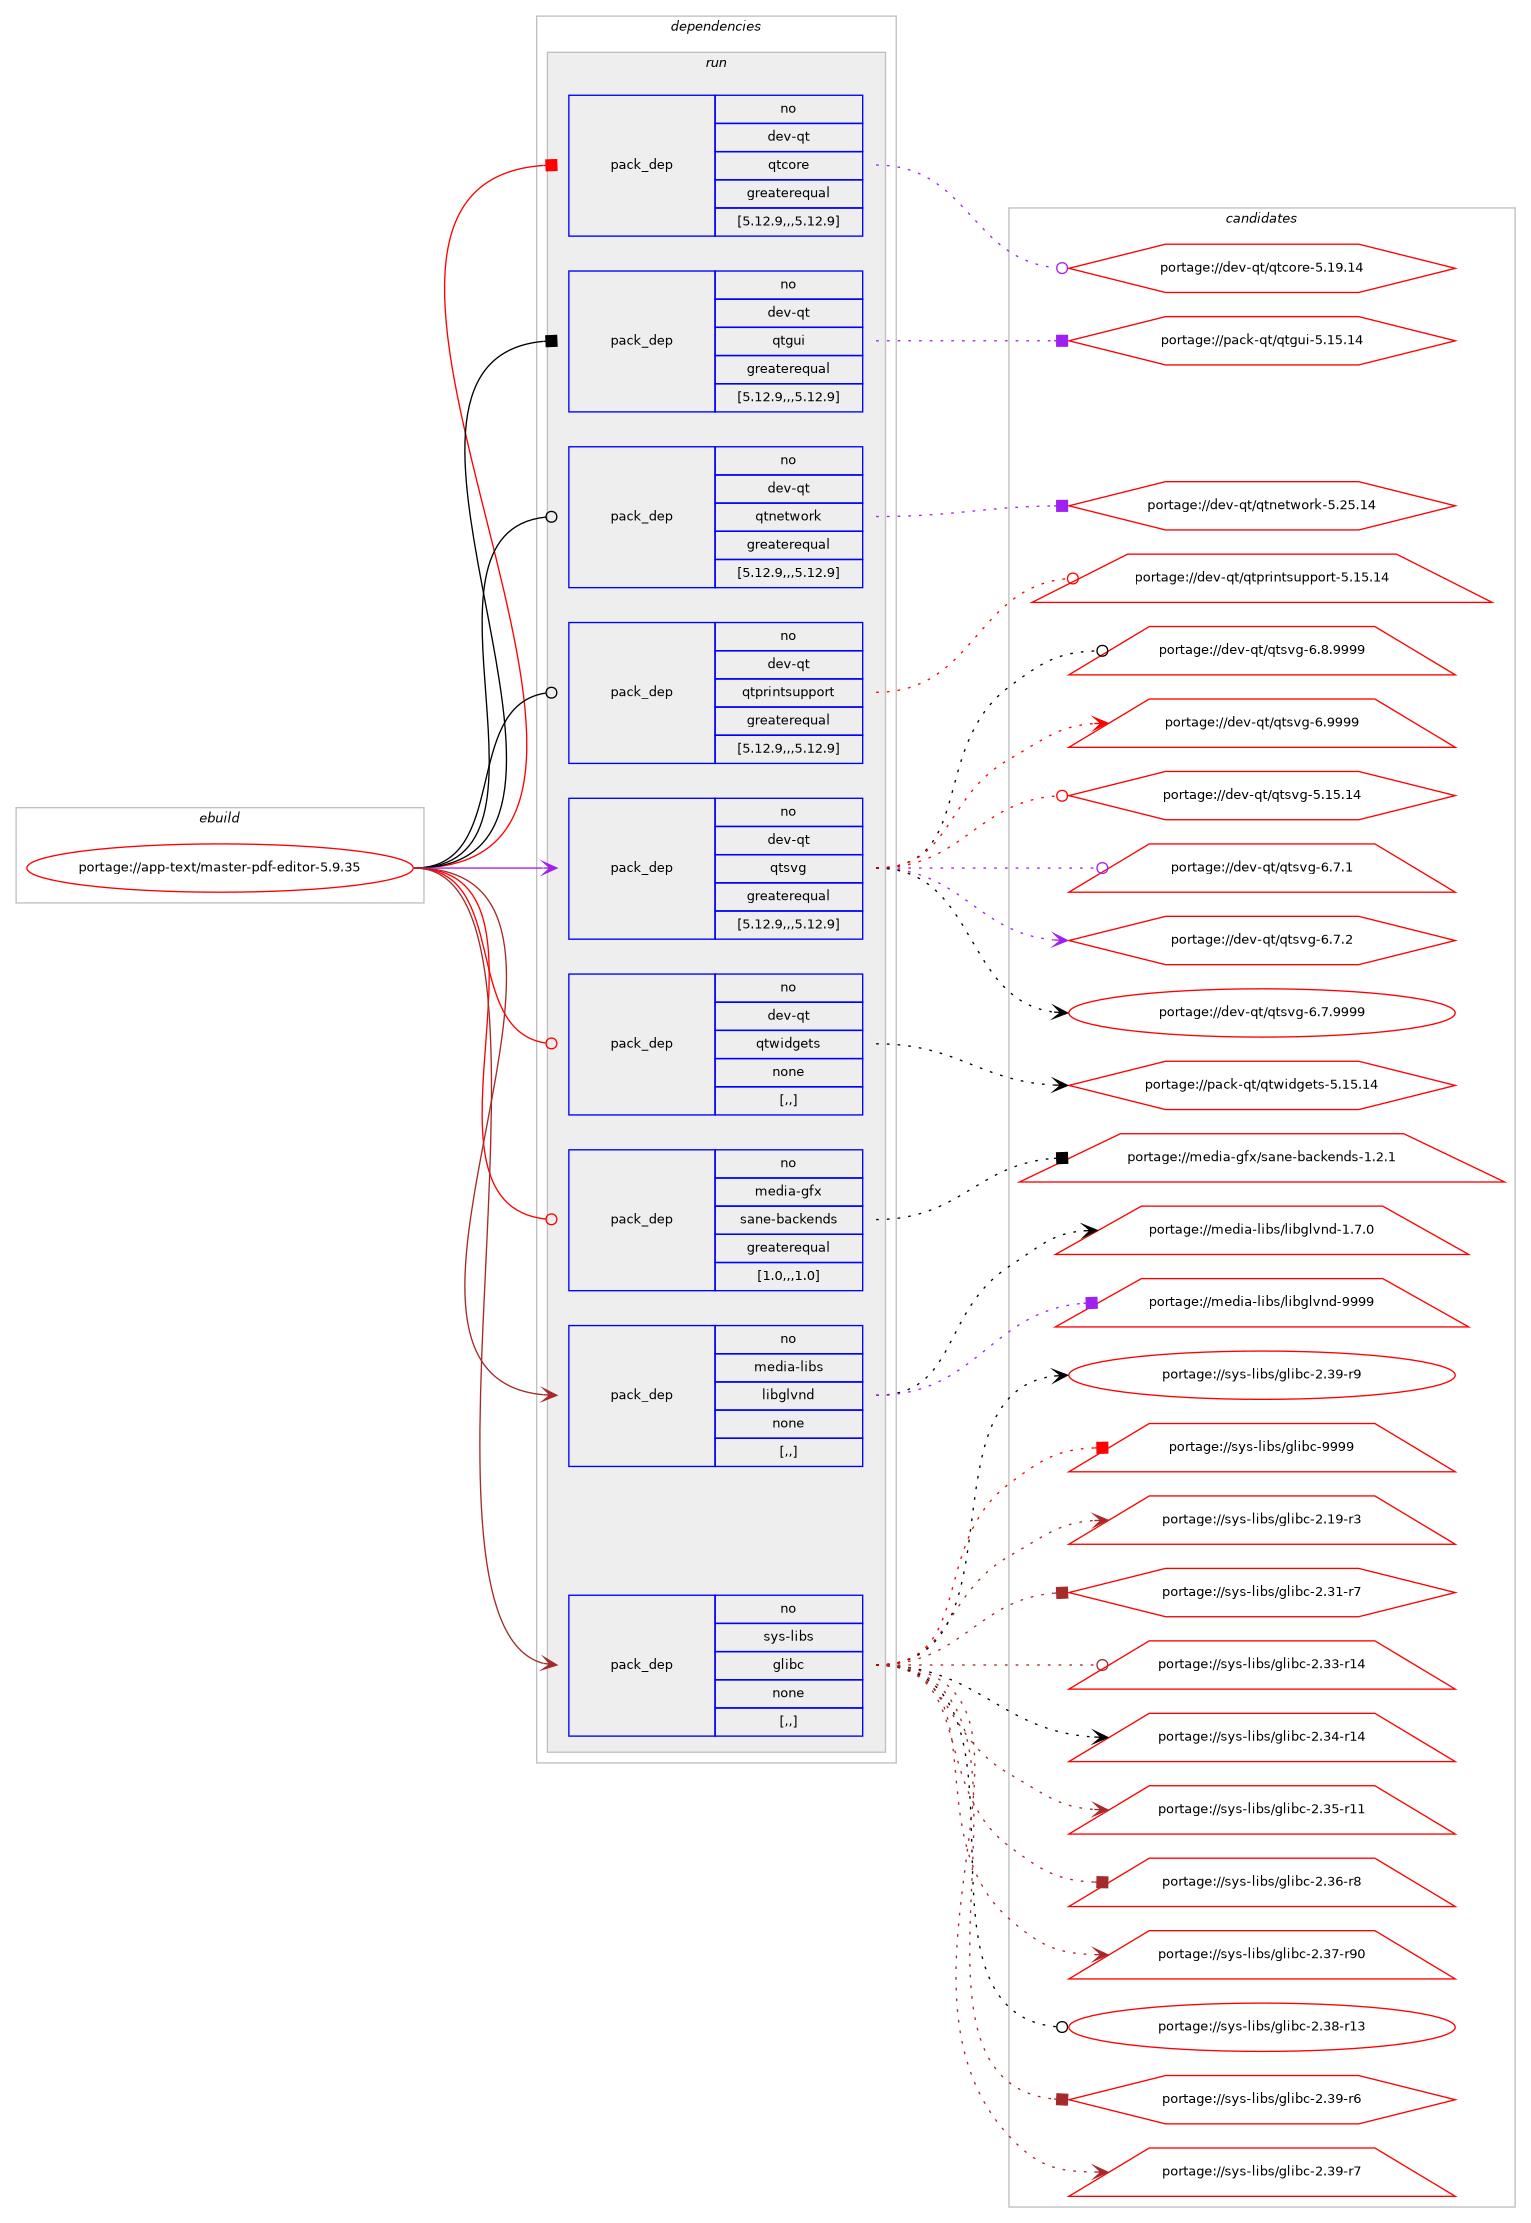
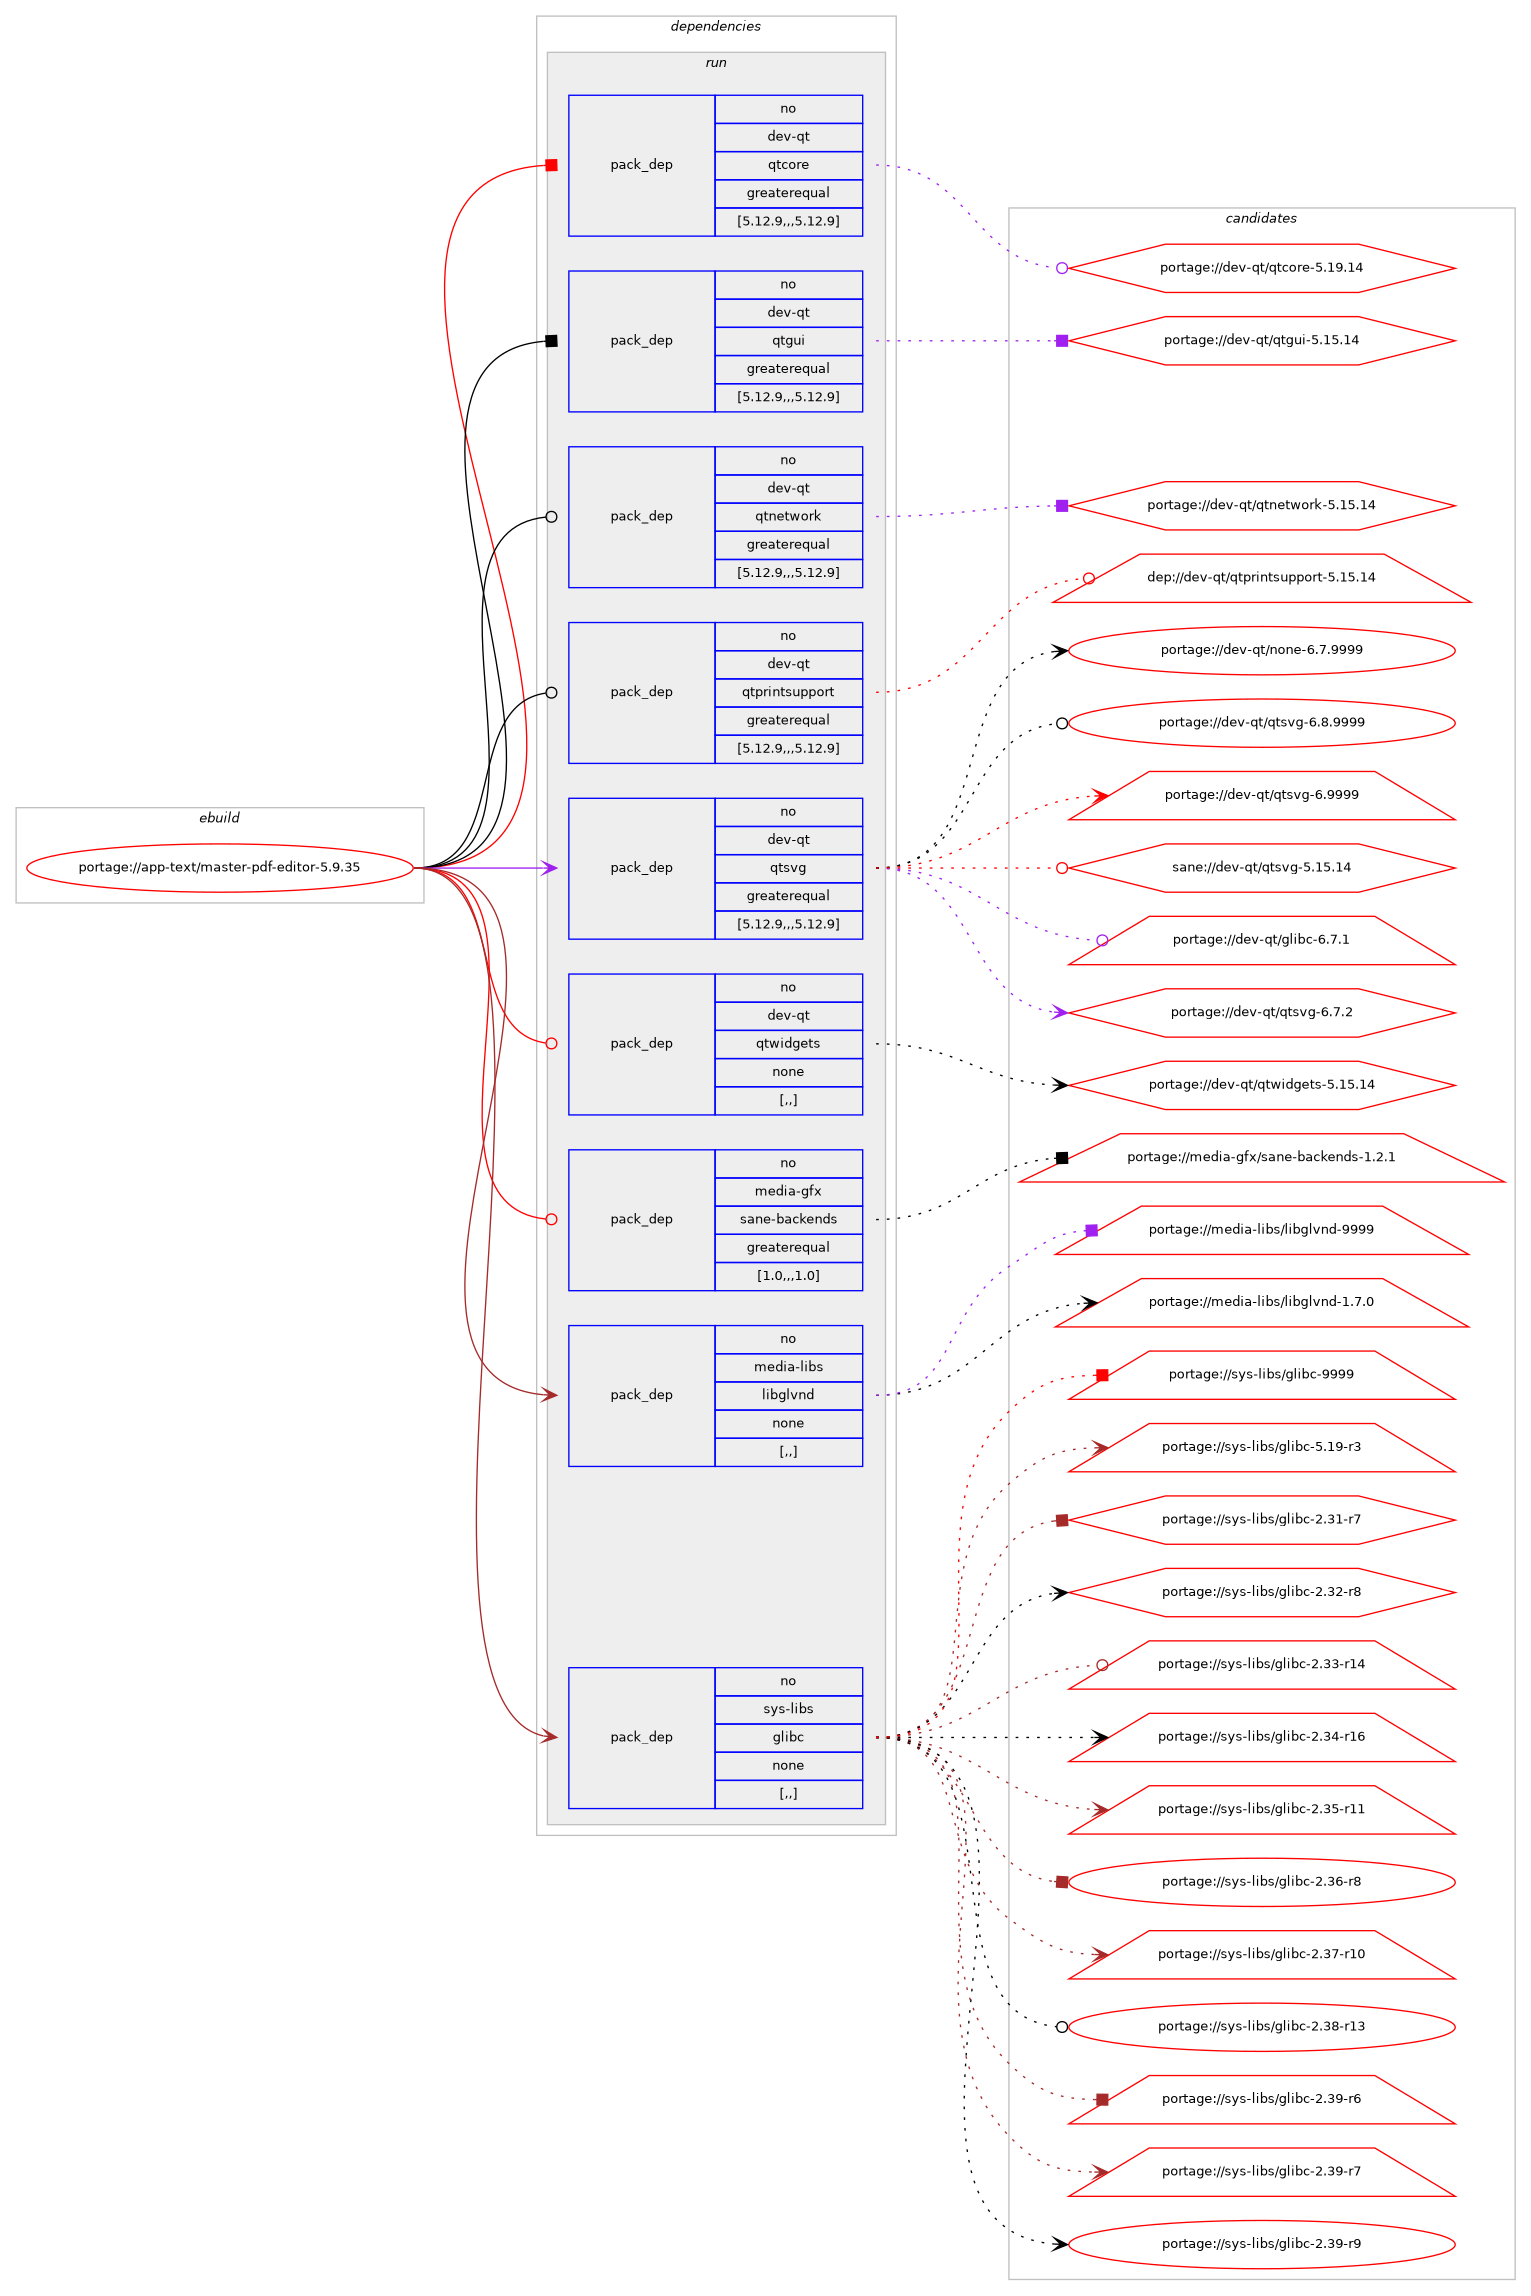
node "portage://pack-qt/qtgui-5.15.14": label "portage://pack-qt/qtgui-5.15.14" -> "portage://dev-qt/qtgui-5.15.14"
node "portage://dev-qt/qtnetwork-5.25.14": label "portage://dev-qt/qtnetwork-5.25.14" -> "portage://dev-qt/qtnetwork-5.15.14"
node "portage://dev-qt/qtprintsupport-5.15.14": label "portage://dev-qt/qtprintsupport-5.15.14" -> "dep://dev-qt/qtprintsupport-5.15.14"
node "portage://dev-qt/qtsvg-6.8.9999": shape trapezium -> ellipse
node "portage://dev-qt/qtsvg-5.15.14": label "portage://dev-qt/qtsvg-5.15.14" -> "sane://dev-qt/qtsvg-5.15.14"
node "portage://dev-qt/qtsvg-6.7.1": label "portage://dev-qt/qtsvg-6.7.1" -> "portage://dev-qt/glibc-6.7.1"
node "portage://dev-qt/qtsvg-6.7.9999": label "portage://dev-qt/qtsvg-6.7.9999" -> "portage://dev-qt/none-6.7.9999"
node "portage://pack-qt/qtwidgets-5.15.14": label "portage://pack-qt/qtwidgets-5.15.14" -> "portage://dev-qt/qtwidgets-5.15.14"
node "portage://sys-libs/glibc-2.19-r3": label "portage://sys-libs/glibc-2.19-r3" -> "portage://sys-libs/glibc-5.19-r3"
node "portage://sys-libs/glibc-2.32-r8": added
node "portage://sys-libs/glibc-2.34-r14": label "portage://sys-libs/glibc-2.34-r14" -> "portage://sys-libs/glibc-2.34-r16"
node "portage://sys-libs/glibc-2.36-r8": shape trapezium -> ellipse
node "portage://sys-libs/glibc-2.37-r90": label "portage://sys-libs/glibc-2.37-r90" -> "portage://sys-libs/glibc-2.37-r10"
node "portage://sys-libs/glibc-2.39-r6": shape hexagon -> trapezium
